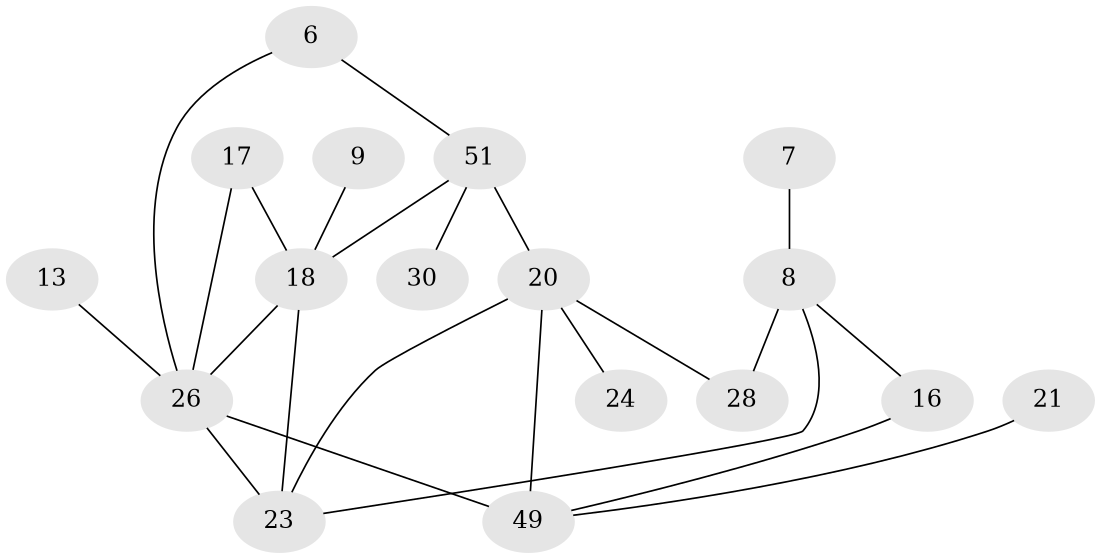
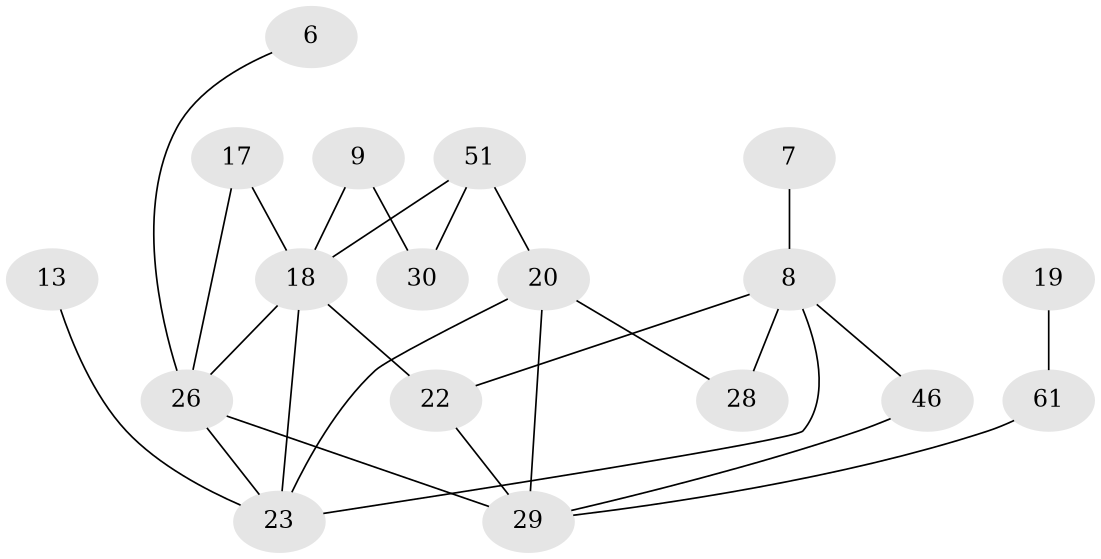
edge "6" -- "51": removed
edge "9" -- "30": added
node "19": added
edge "13" -- "26": now "13" -- "23"
node "22": added
node "24": removed
node "16": label "16" -> "46"
node "21": label "21" -> "61"
node "49": label "49" -> "29"
